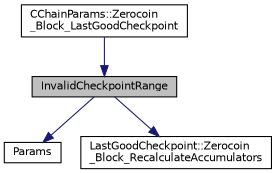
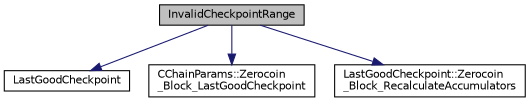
edge "CChainParams::Zerocoin _Block_LastGoodCheckpoint" -> "InvalidCheckpointRange": reversed
node "Params": label "Params" -> "LastGoodCheckpoint"
